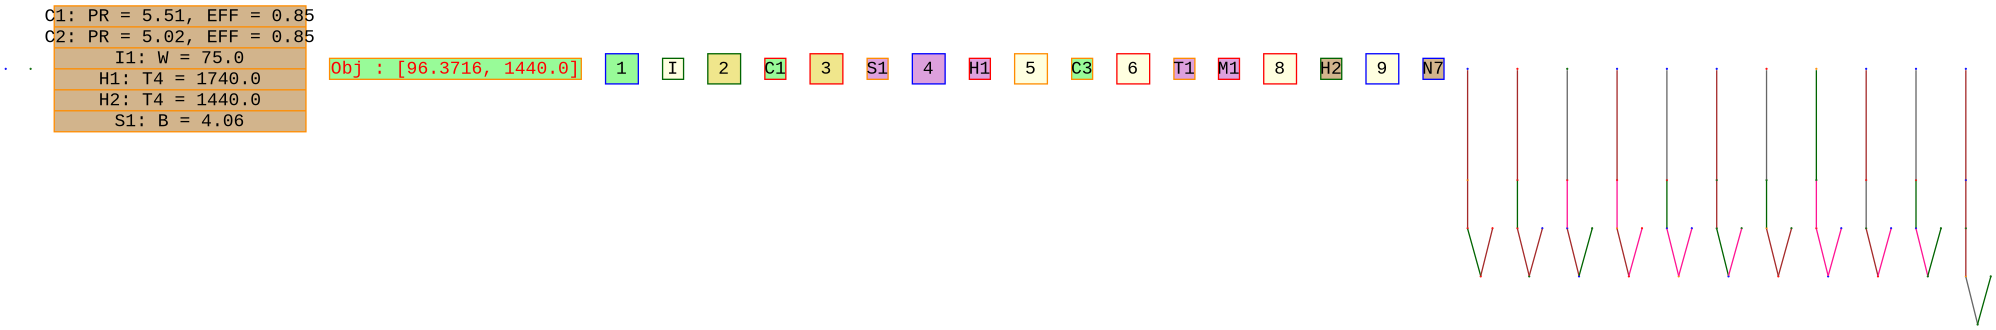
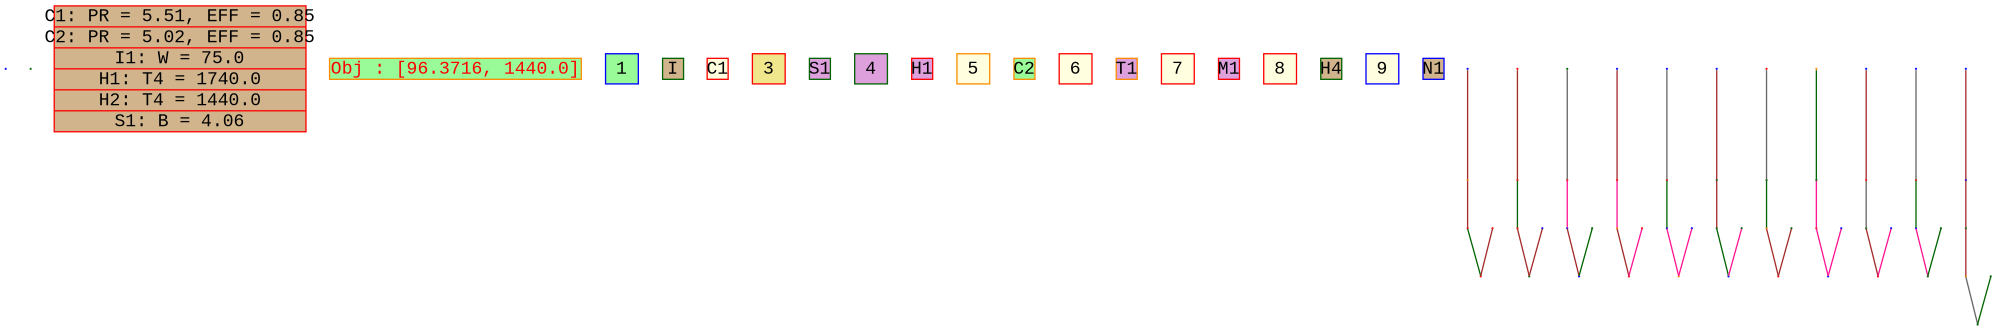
node "C1: PR = 5.51, EFF = 0.85": color darkorange -> red
node "I": fillcolor lightyellow -> tan
node "2": removed
node "C1": fillcolor palegreen -> lightyellow
node "S1": color darkorange -> darkgreen
node "4": color blue -> darkgreen
node "C3": label "C3" -> "C2"
node "7": added
node "H2": label "H2" -> "H4"
node "N7": label "N7" -> "N1"
